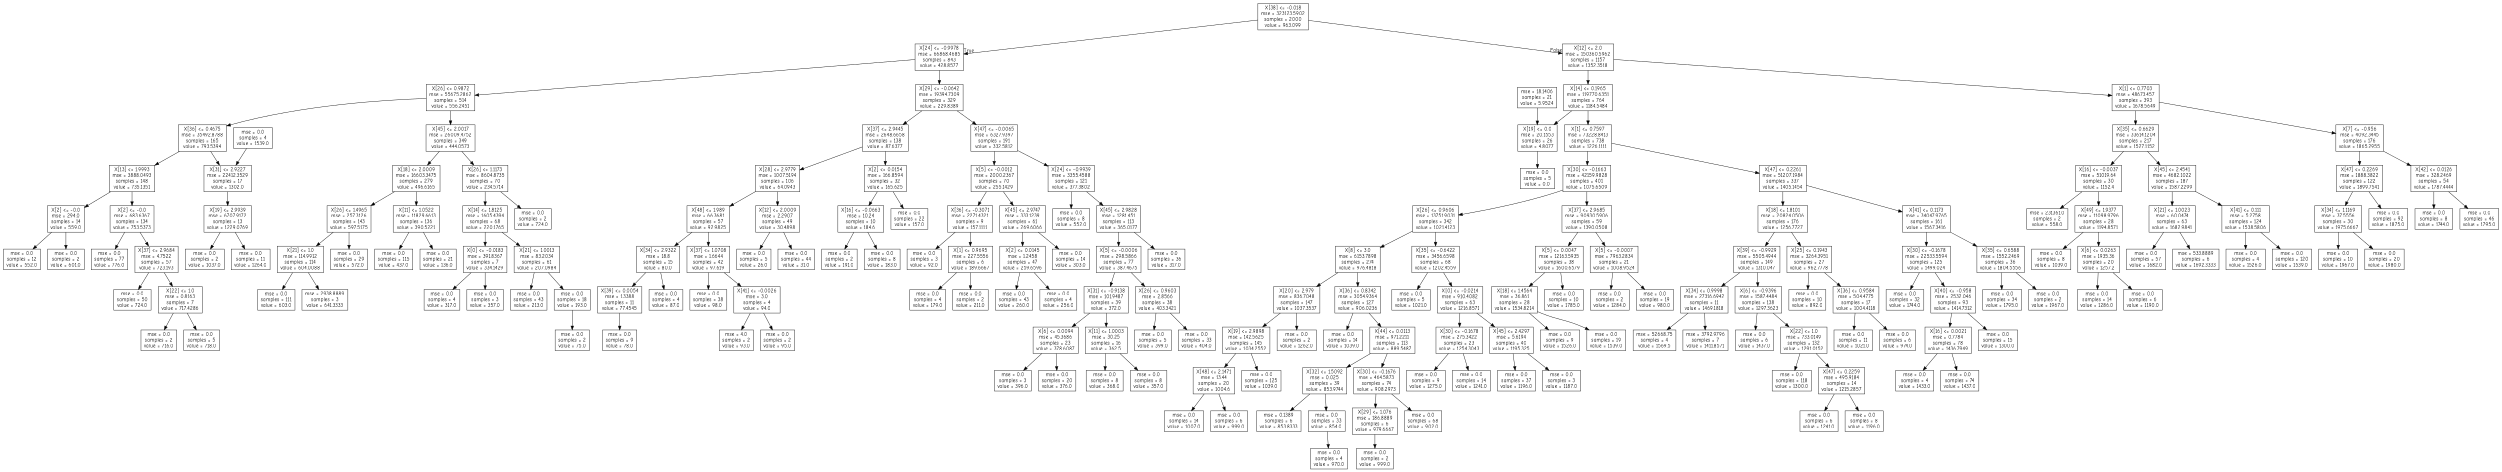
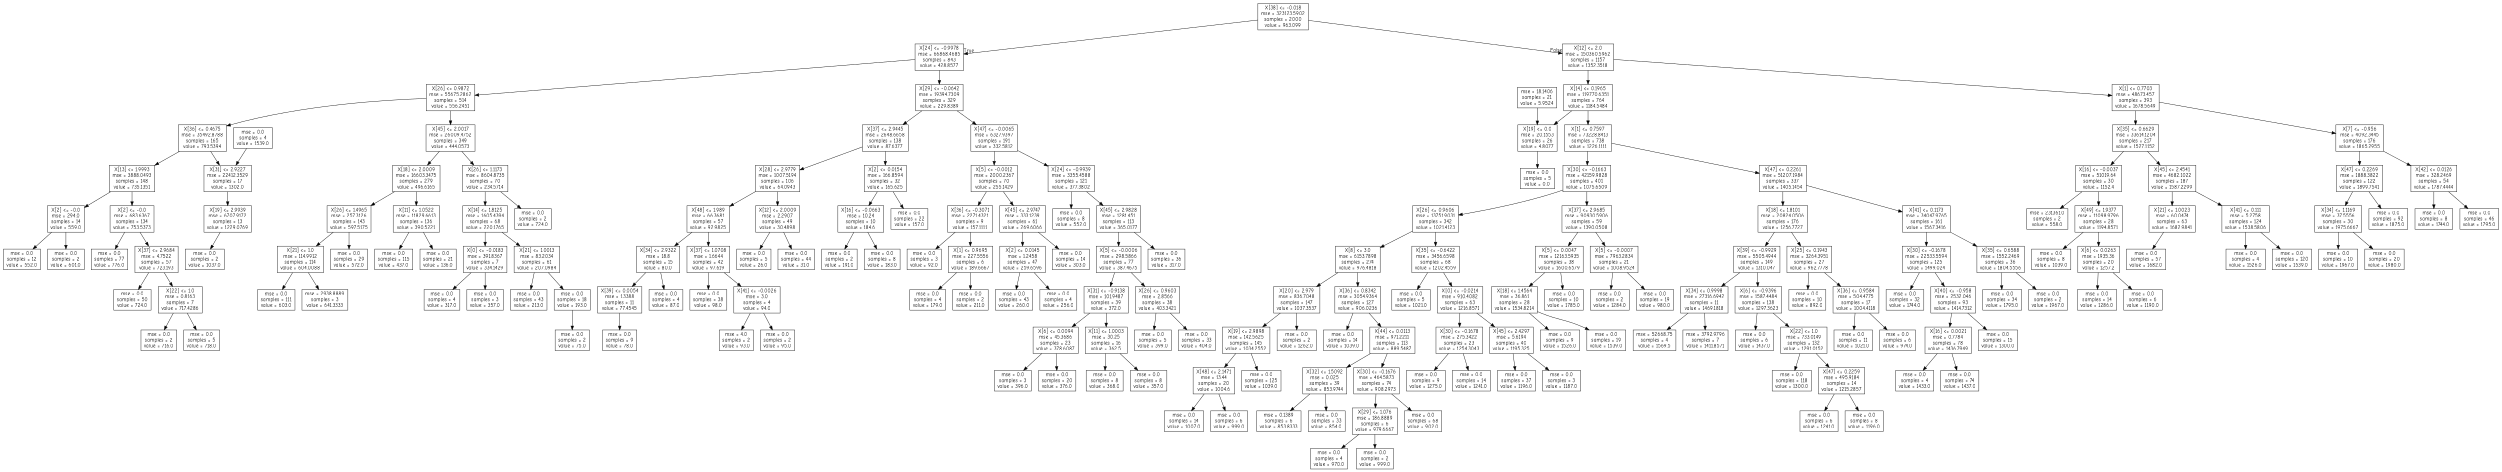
node "mse = 0.0 samples = 11 value = 1264.0": removed
node "mse = 533.8889 samples = 6 value = 1692.3333": removed
edge "mse = 0.0 samples = 33 value = 854.0" -> "mse = 0.0 samples = 4 value = 970.0": now "X[29] <= 1.076 mse = 186.8889 samples = 6 value = 979.6667" -> "mse = 0.0 samples = 4 value = 970.0"
